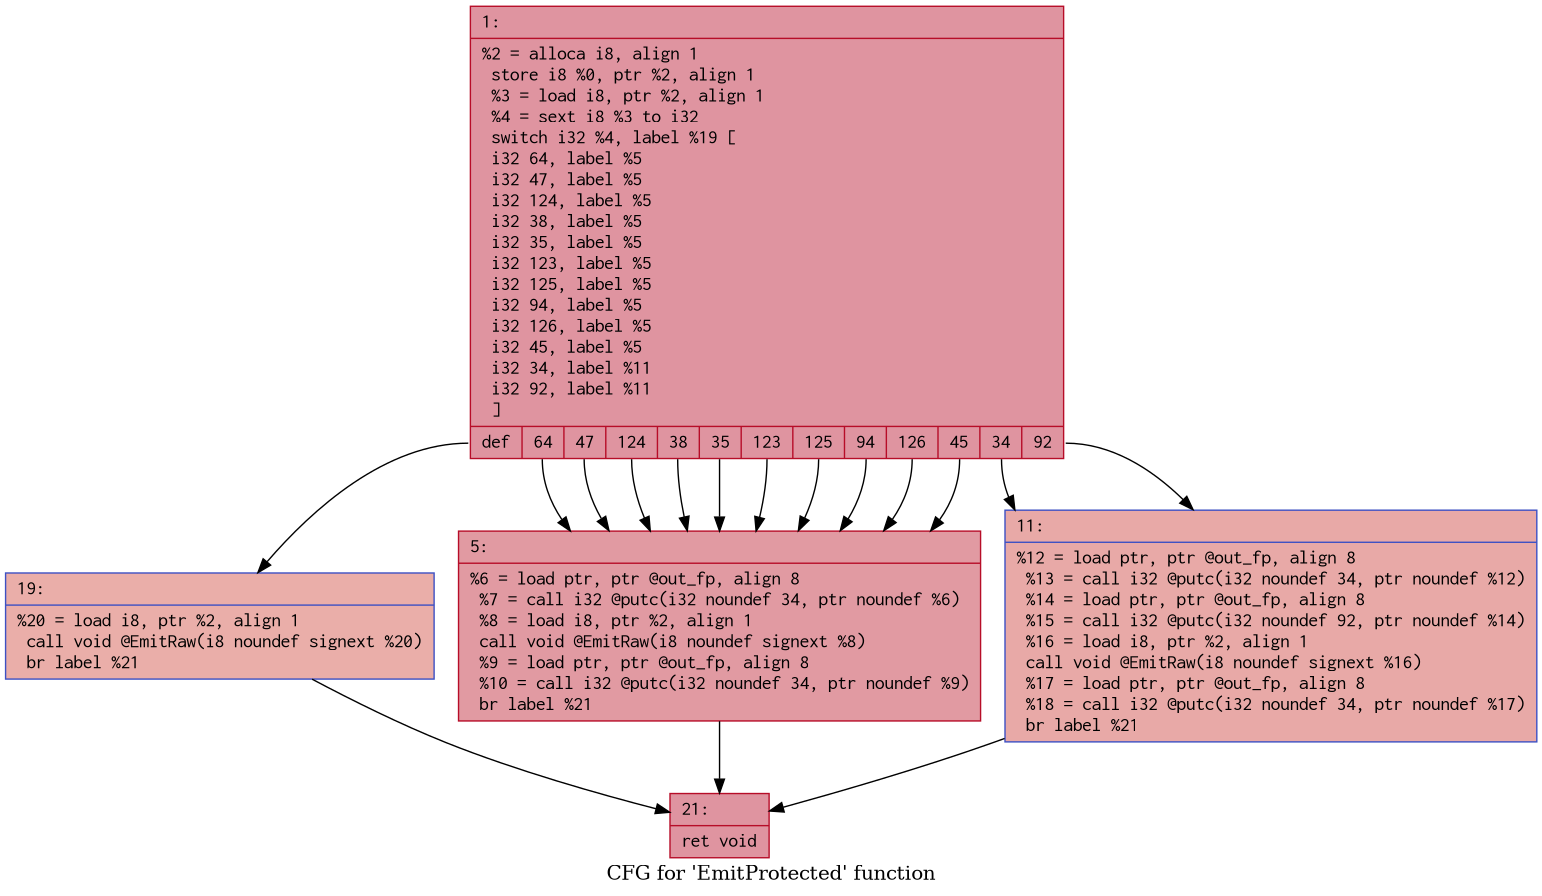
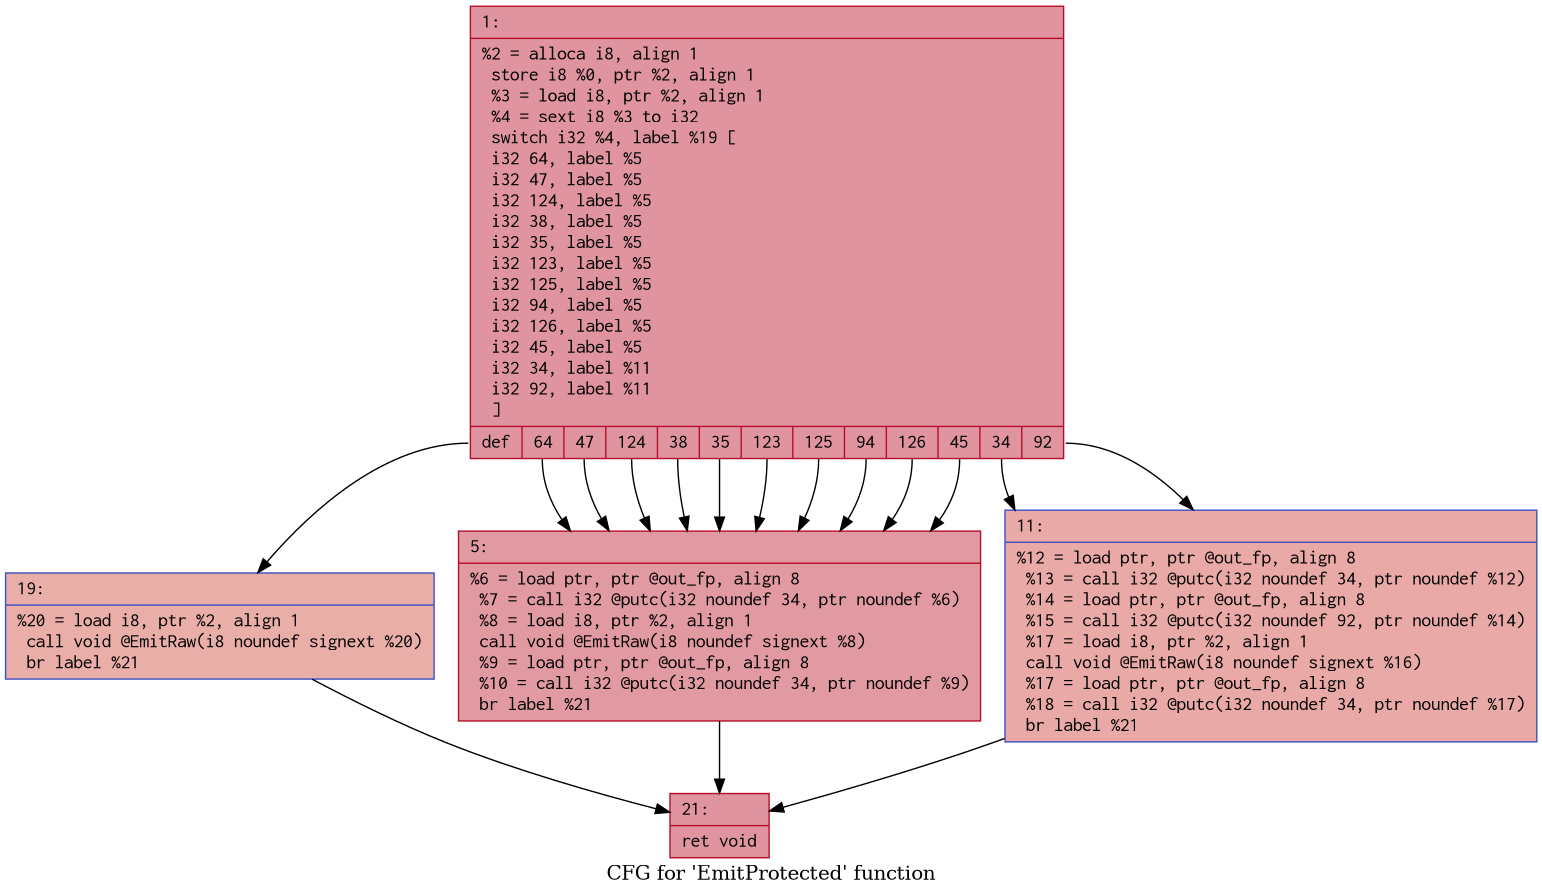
node "11:": text "%16 = load i8, ptr %2, align 1" -> "%17 = load i8, ptr %2, align 1"
